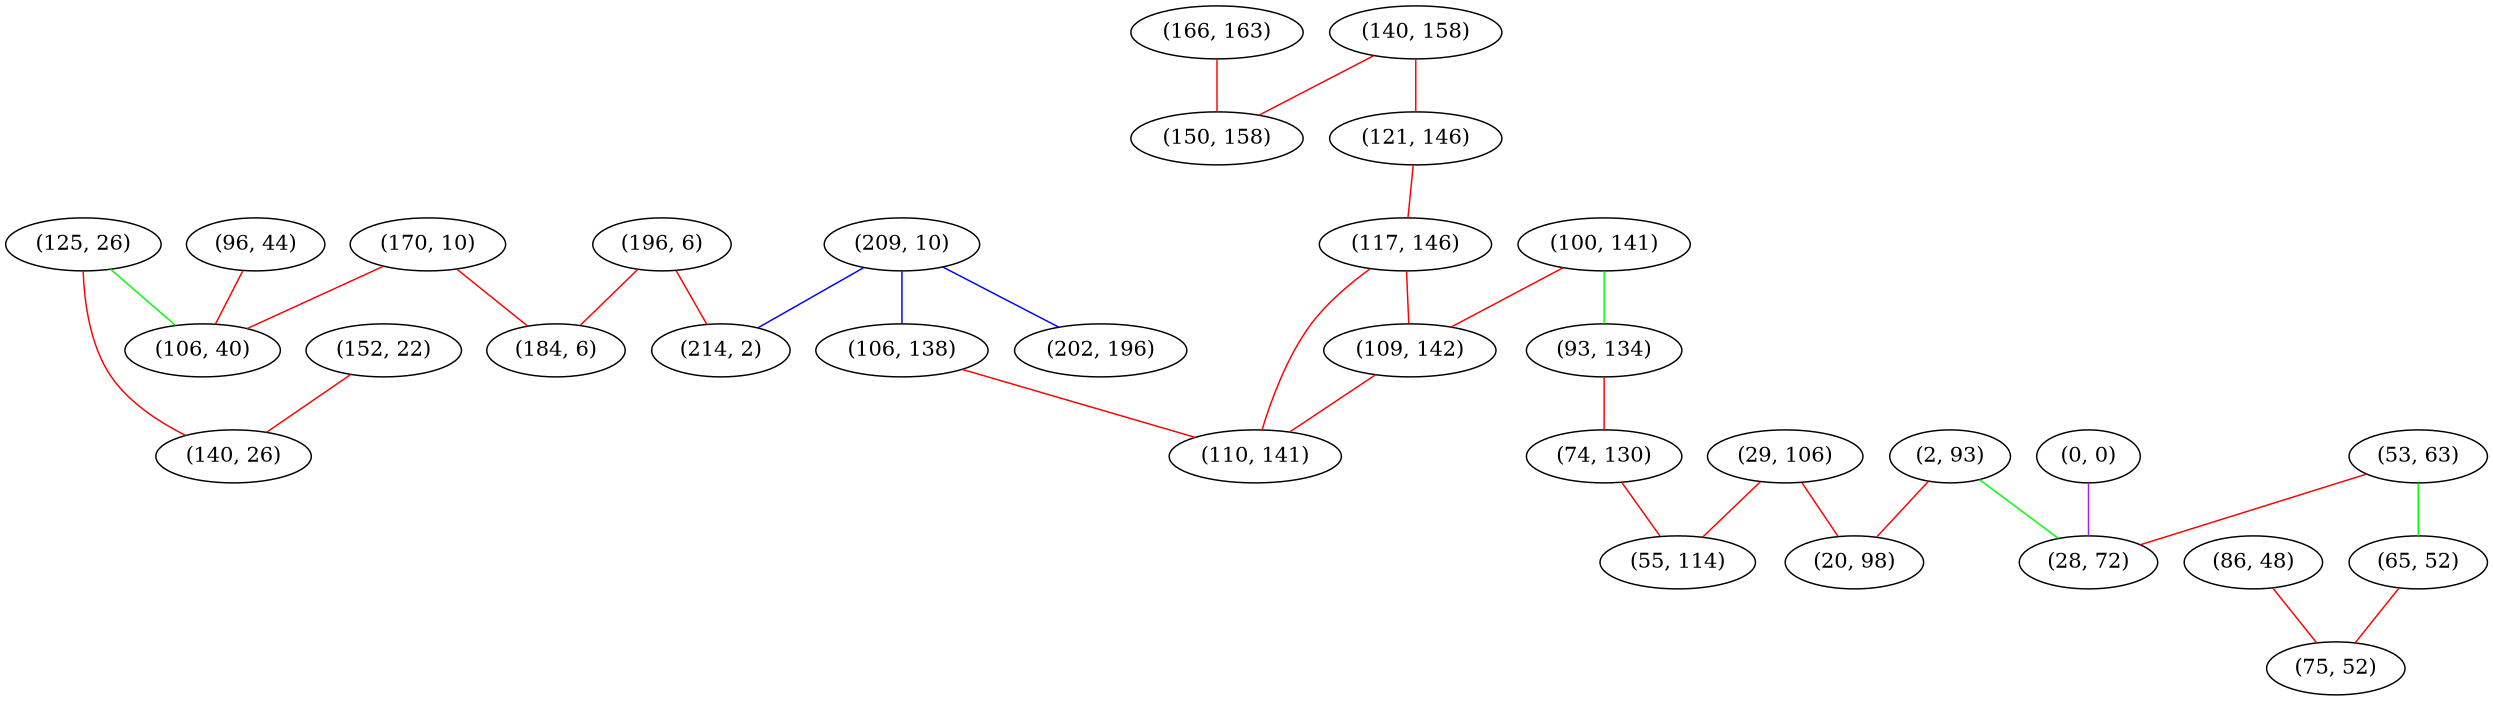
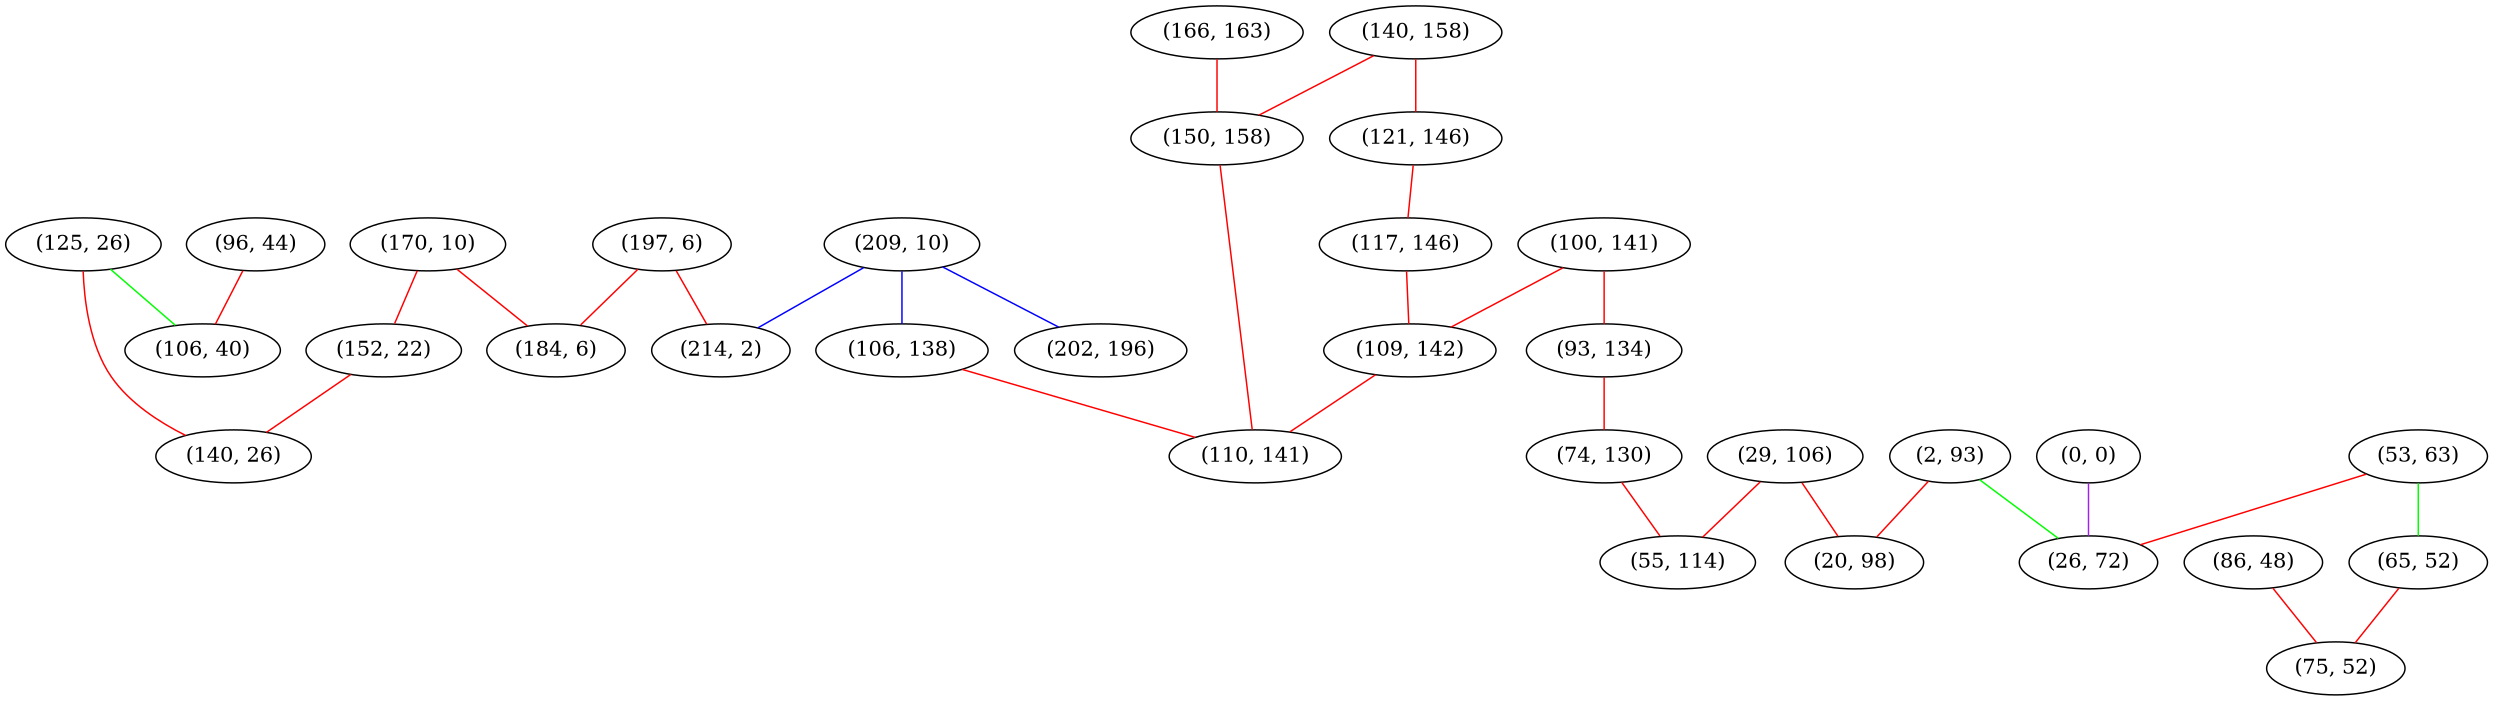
node "(196, 6)": label "(196, 6)" -> "(197, 6)"
edge "(170, 10)" -- "(106, 40)": now "(170, 10)" -- "(152, 22)"
edge "(100, 141)" -- "(93, 134)": color green -> red
edge "(117, 146)" -- "(110, 141)": now "(150, 158)" -- "(110, 141)"
node "(28, 72)": label "(28, 72)" -> "(26, 72)"
